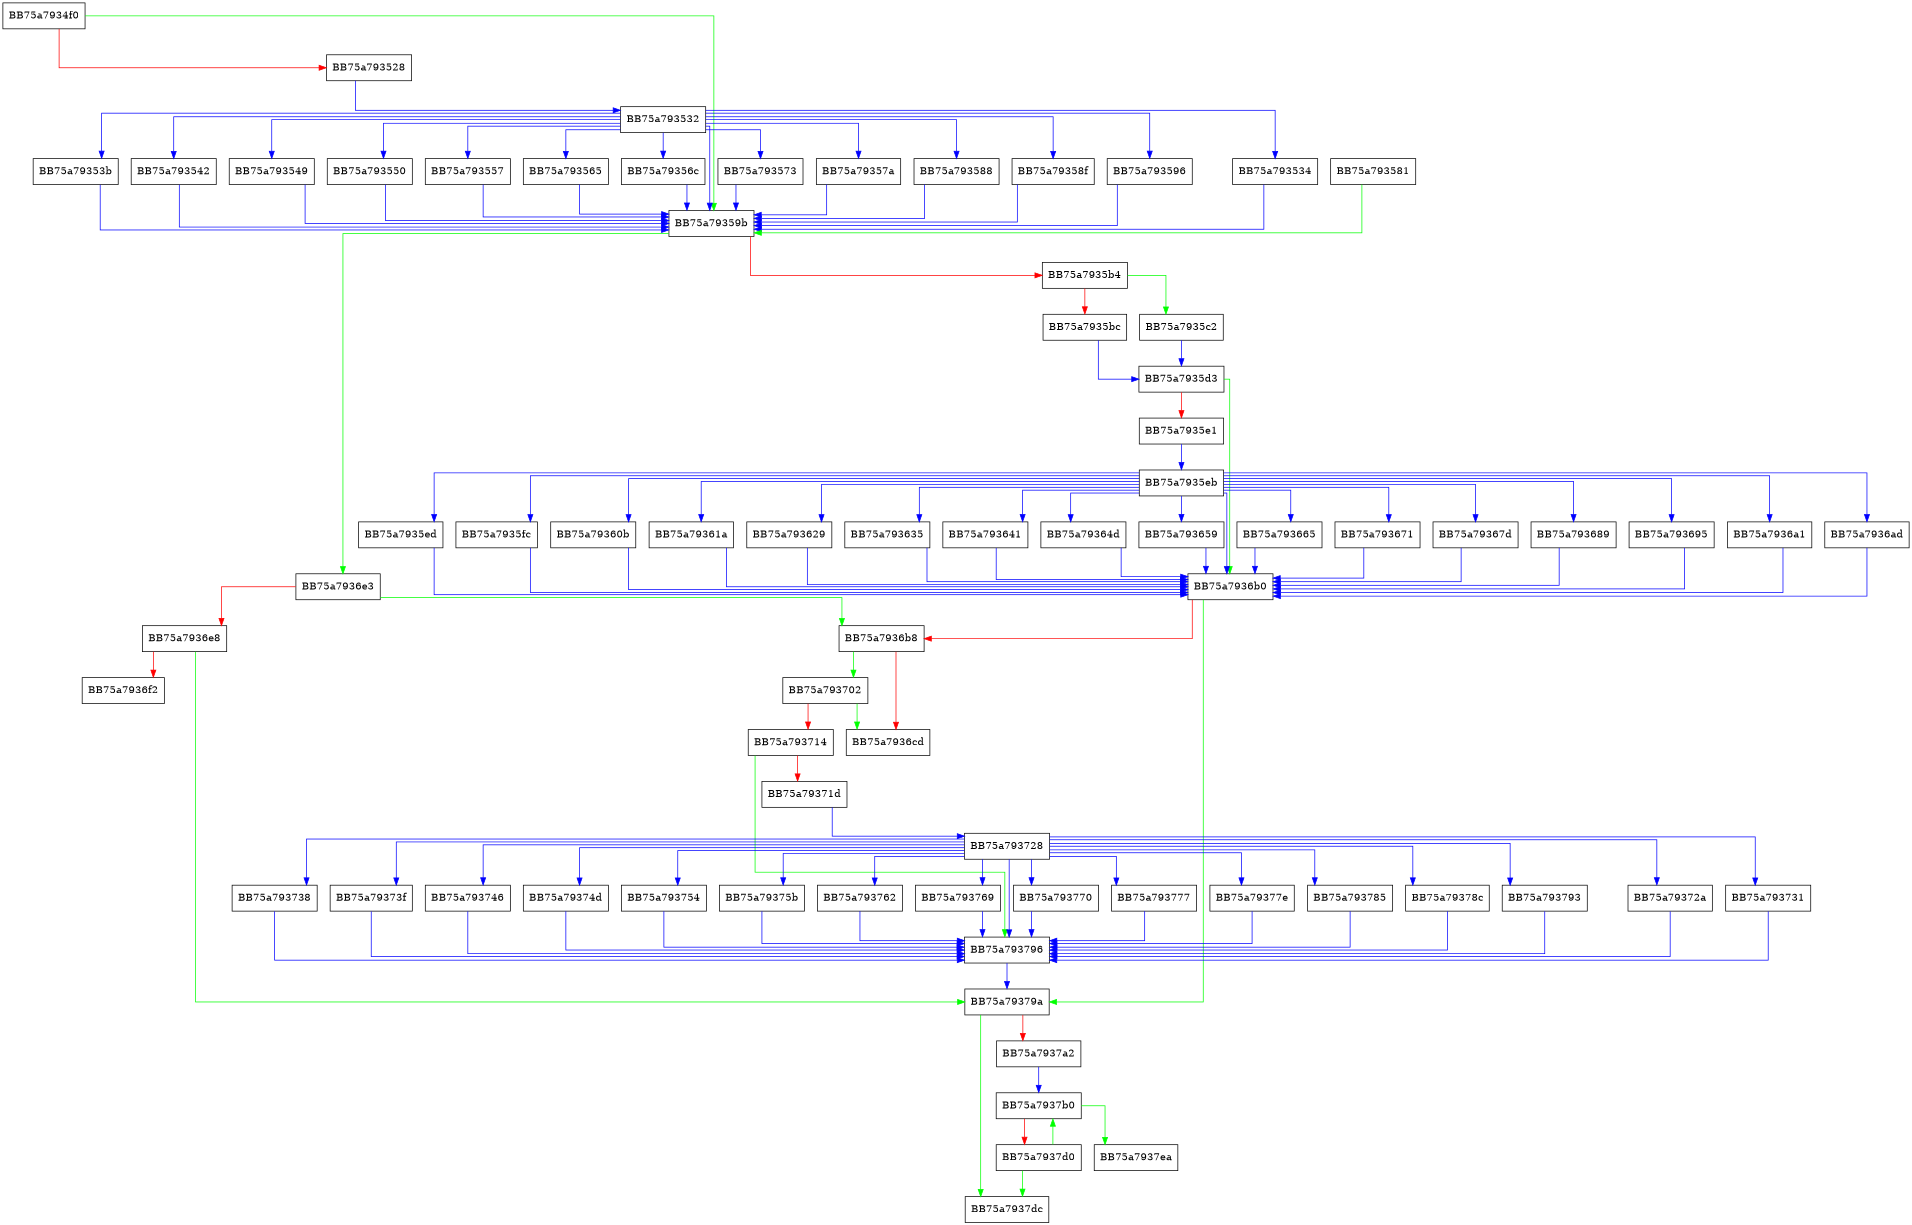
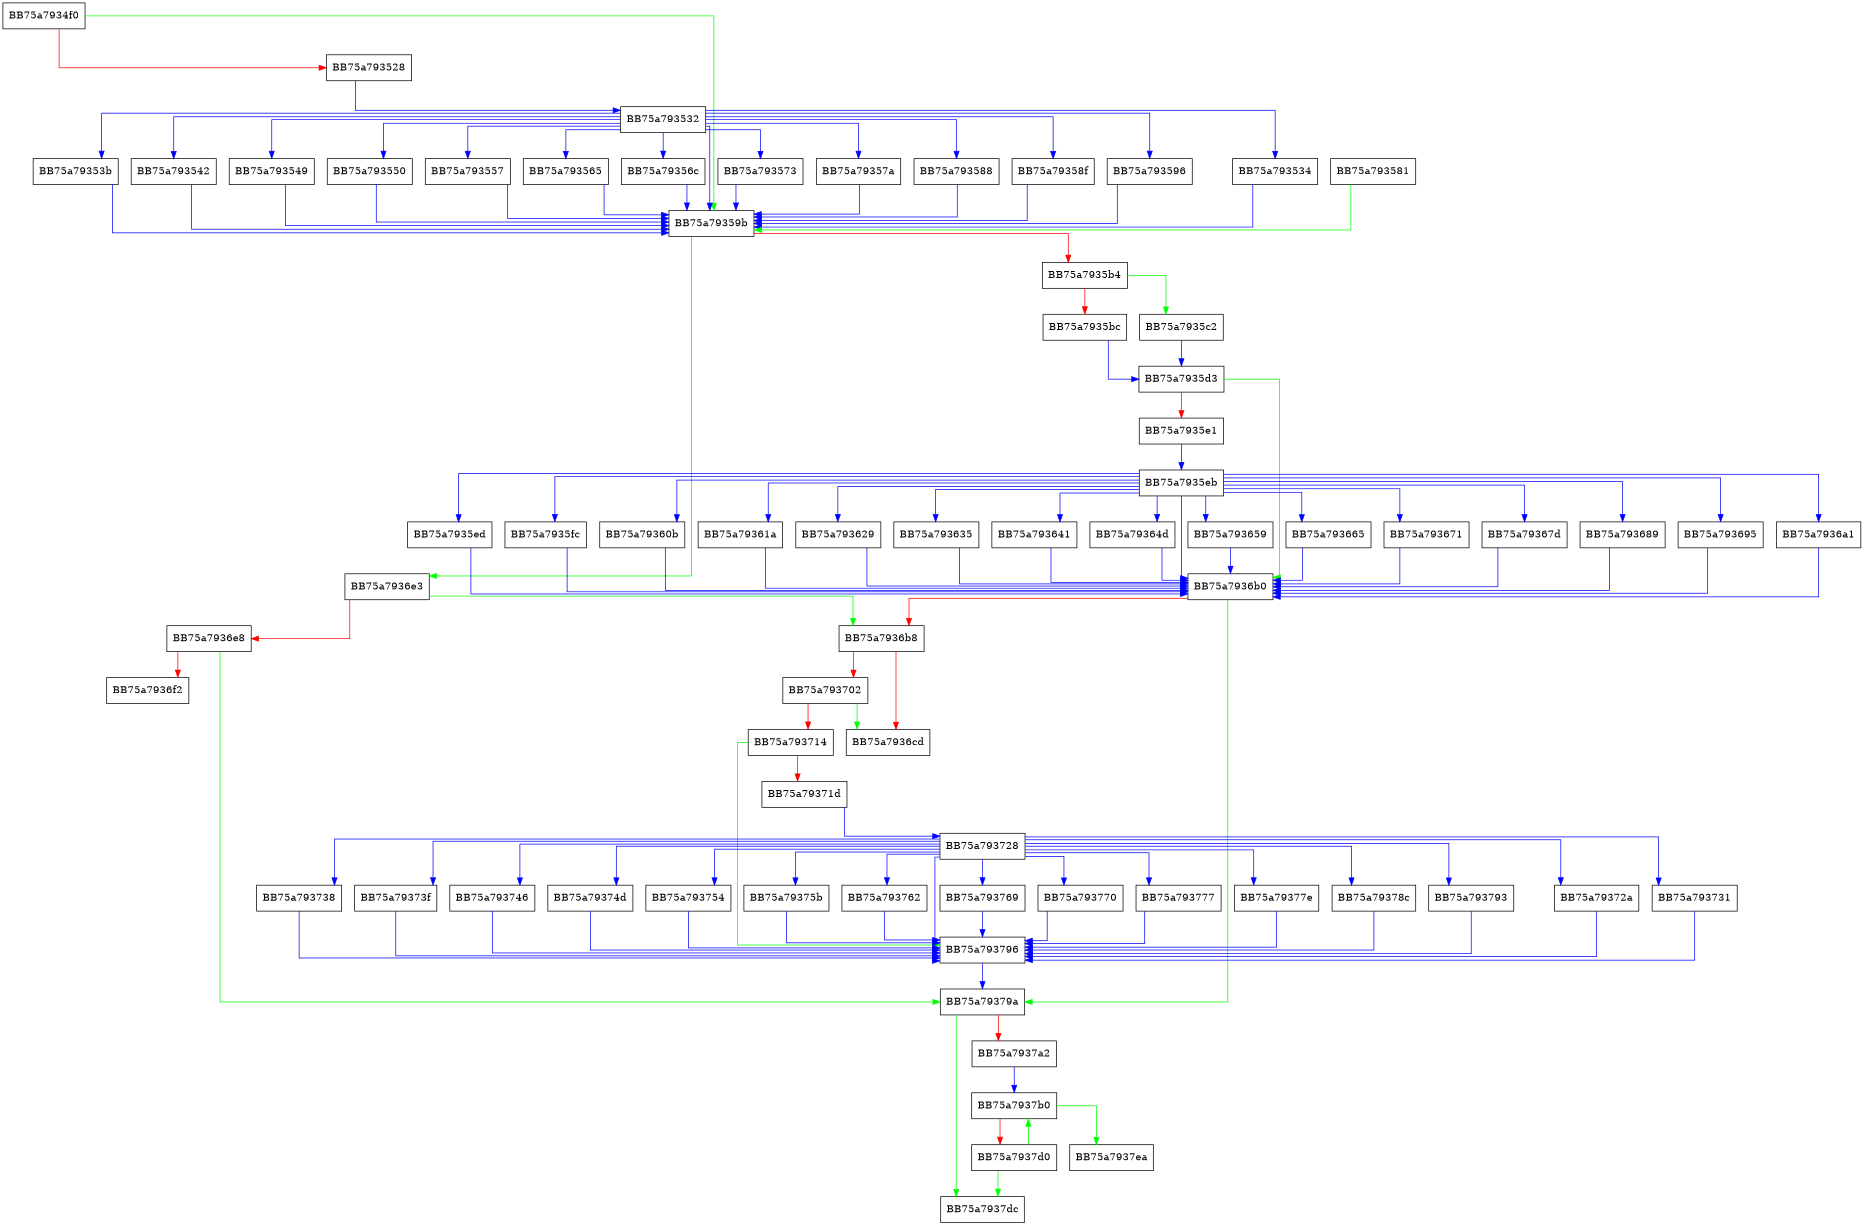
node "BB75a7936ad": removed
edge "BB75a7936b8" -> "BB75a793702": color green -> red
node "BB75a793785": removed
